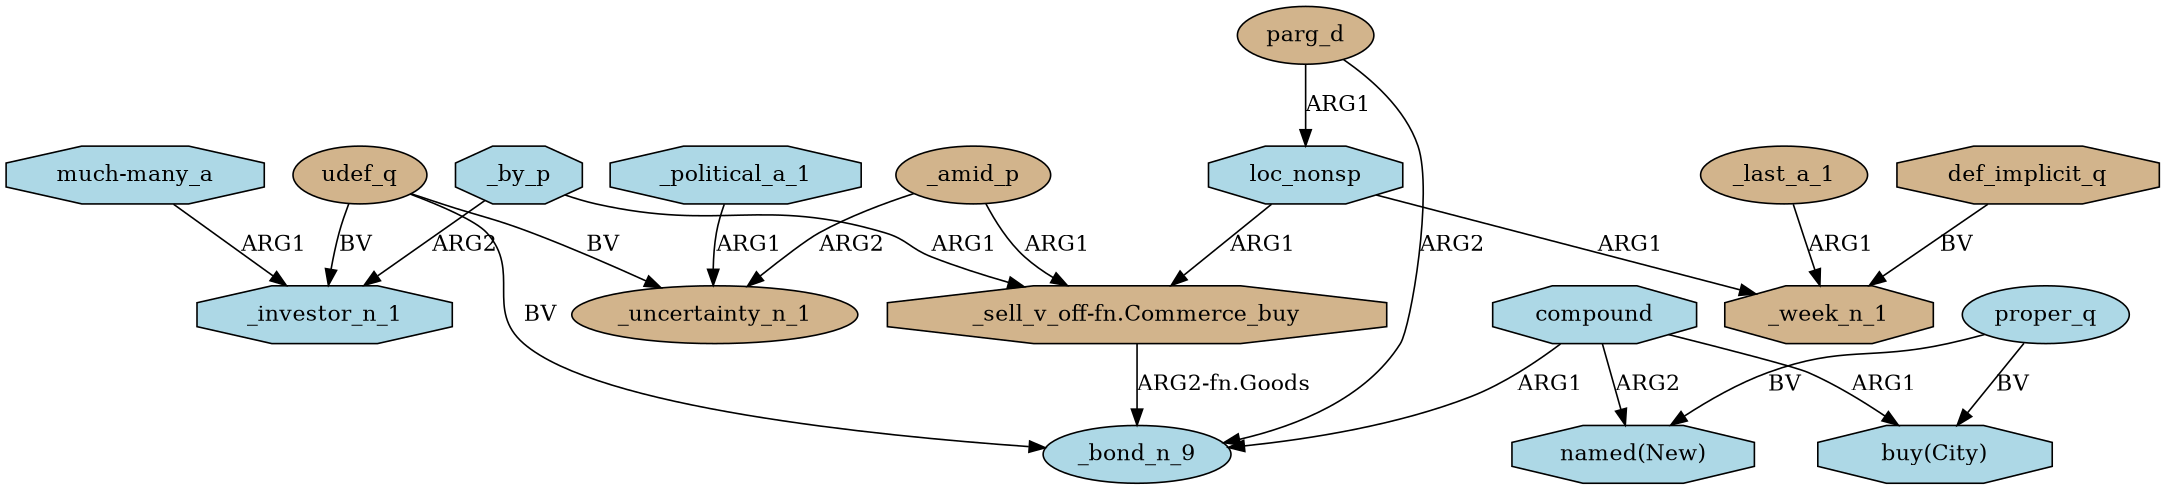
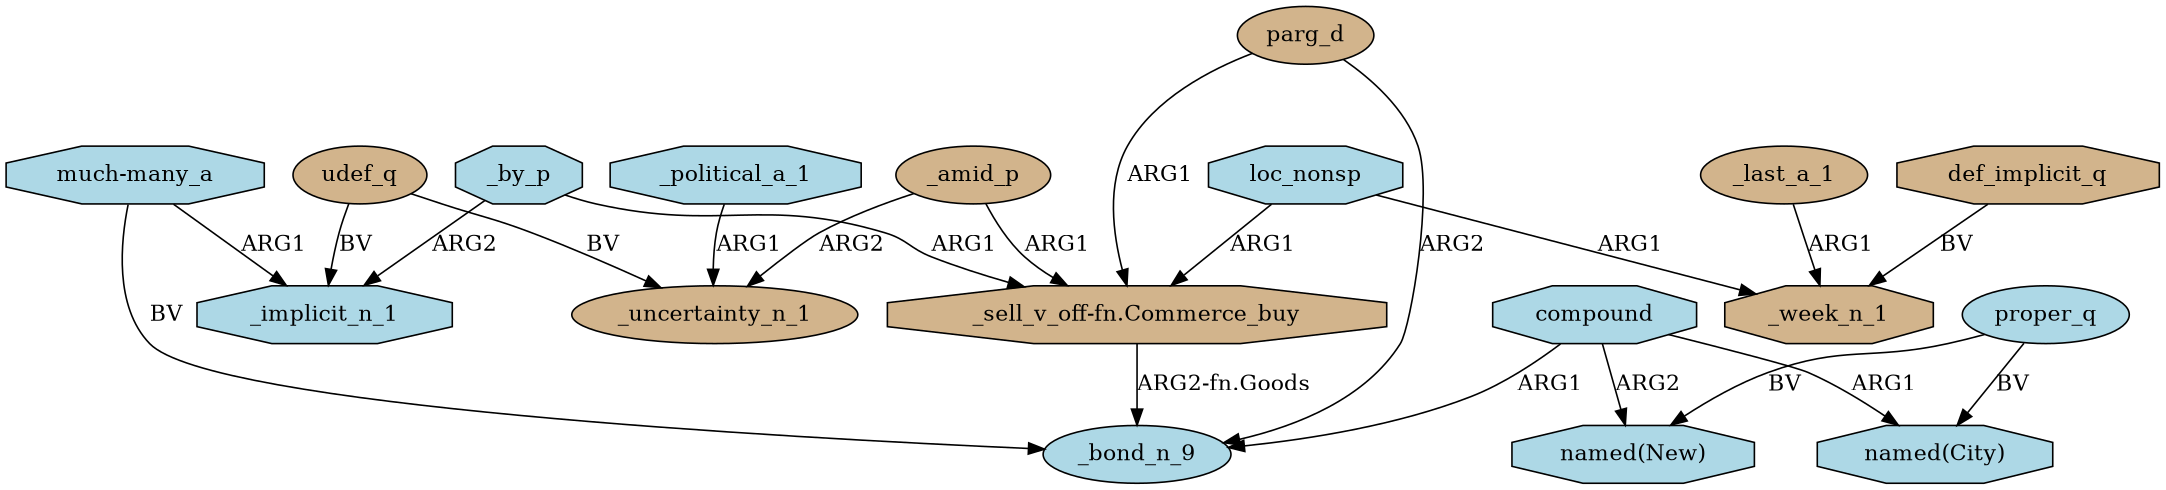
edge "parg_d" -> "loc_nonsp": now "parg_d" -> "_sell_v_off-fn.Commerce_buy"
node "_investor_n_1": label "_investor_n_1" -> "_implicit_n_1"
edge "udef_q" -> "_bond_n_9": now "much-many_a" -> "_bond_n_9"
node "buy(City)": label "buy(City)" -> "named(City)"
